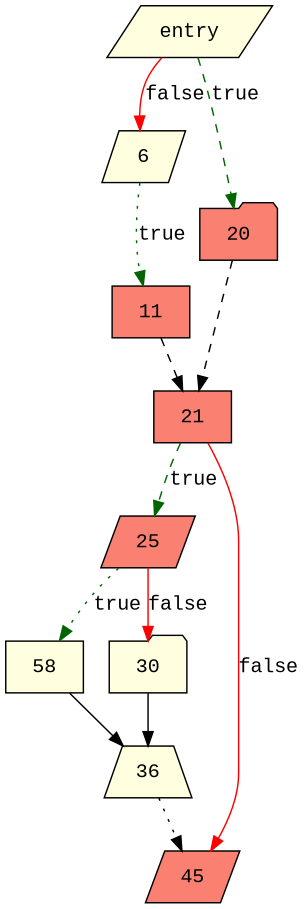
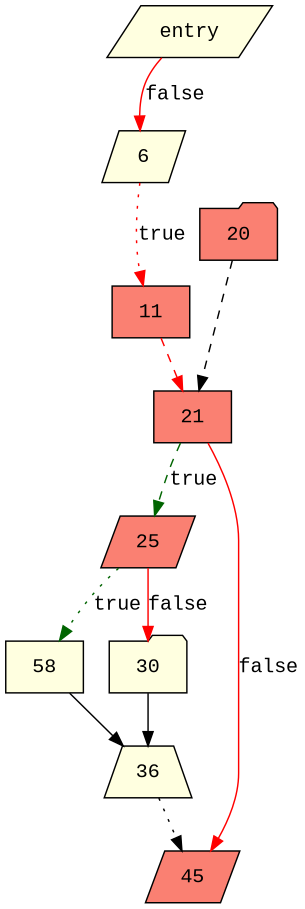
edge "entry" -> "20": removed, label "true"
edge "6" -> "11": color darkgreen -> red
edge "11" -> "21": color black -> red
